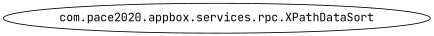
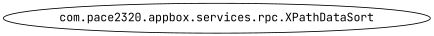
node "com.pace2020.appbox.services.rpc.XPathDataSort": label "com.pace2020.appbox.services.rpc.XPathDataSort" -> "com.pace2320.appbox.services.rpc.XPathDataSort"
